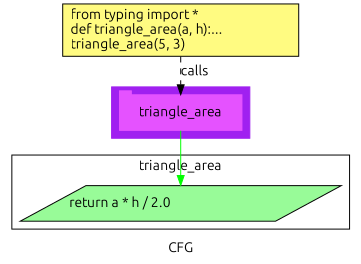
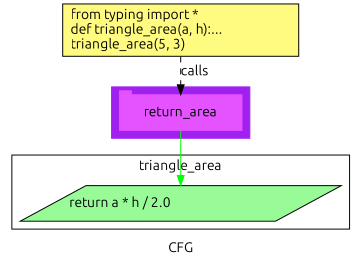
node "triangle_area": label "triangle_area" -> "return_area"
